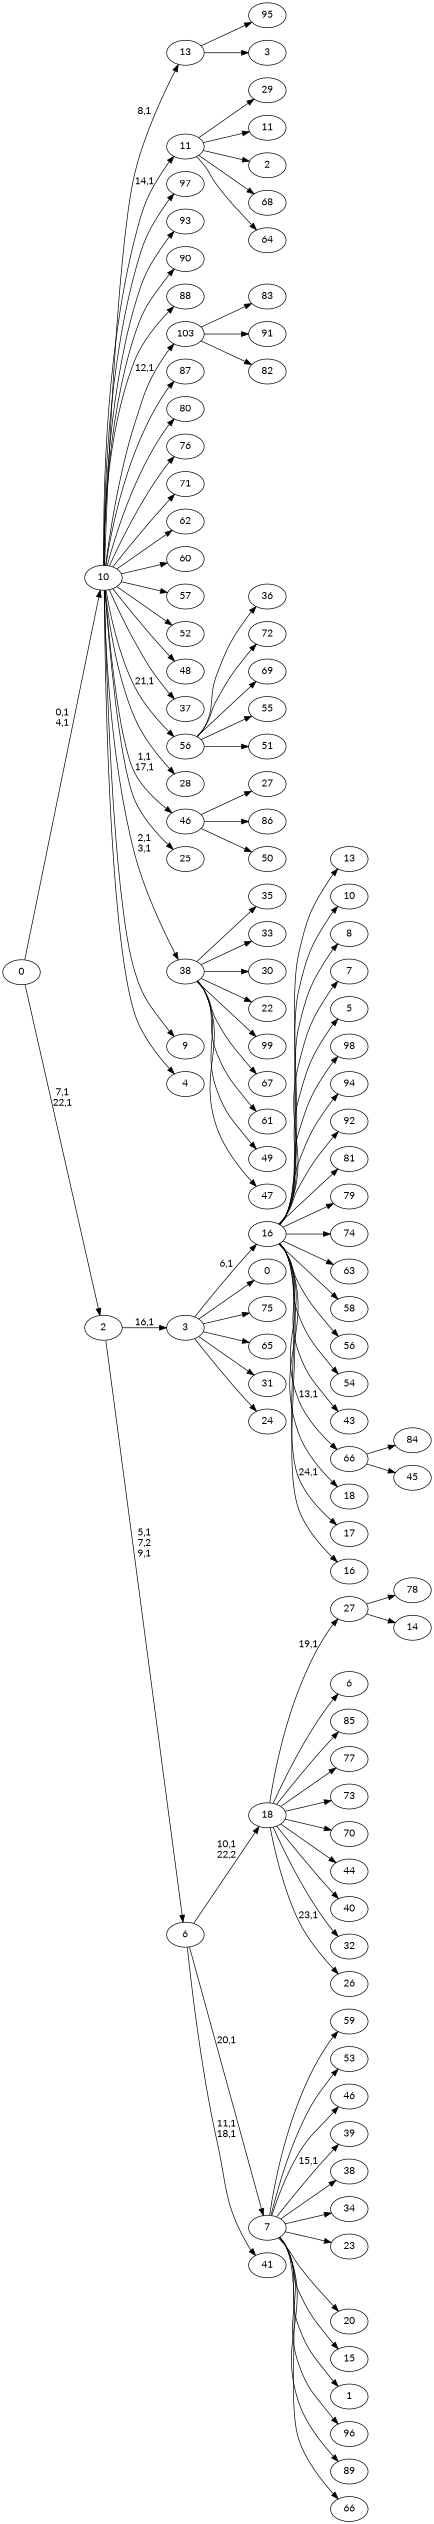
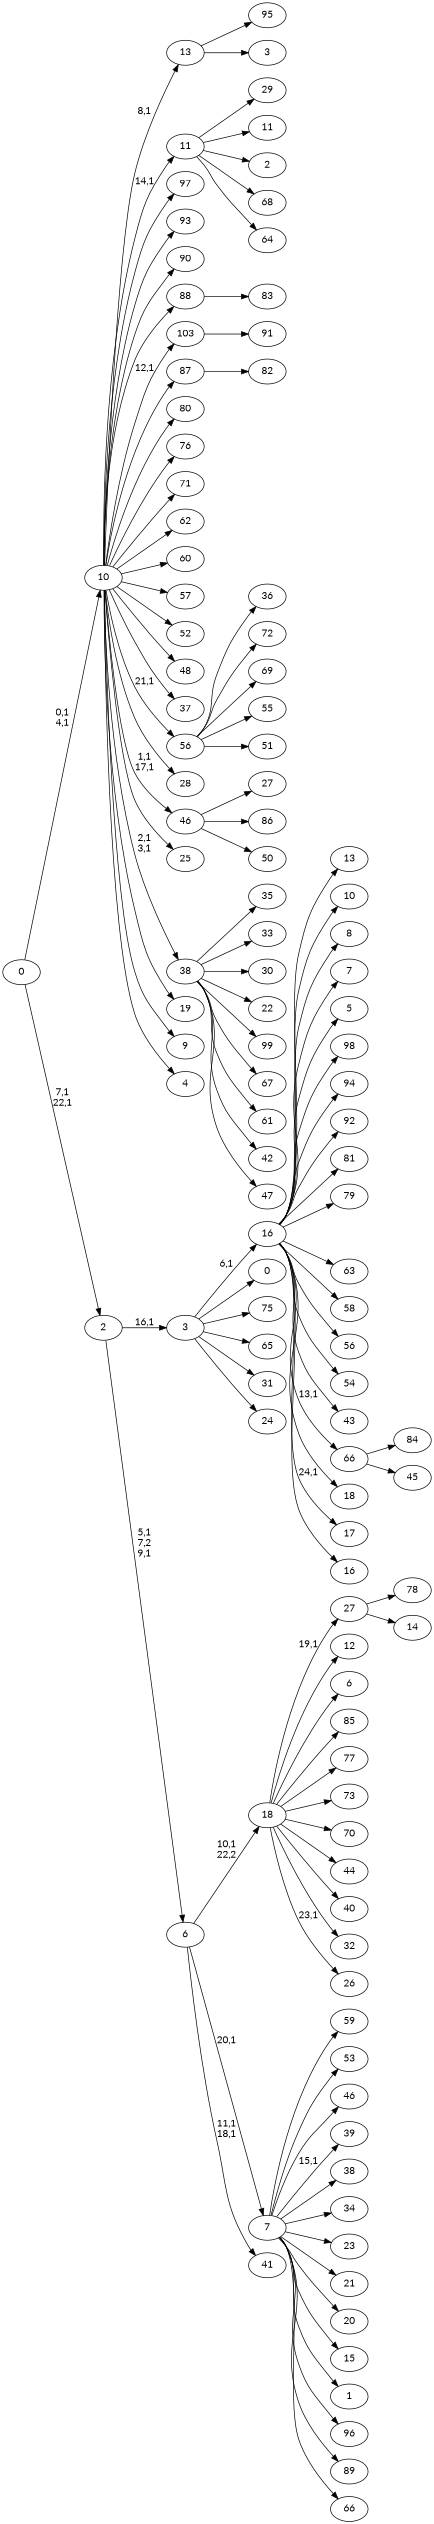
edge "103" -> "83": now "88" -> "83"
edge "103" -> "82": now "87" -> "82"
node "19": added
node "49": label "49" -> "42"
node "74": removed
node "12": added
node "21": added
